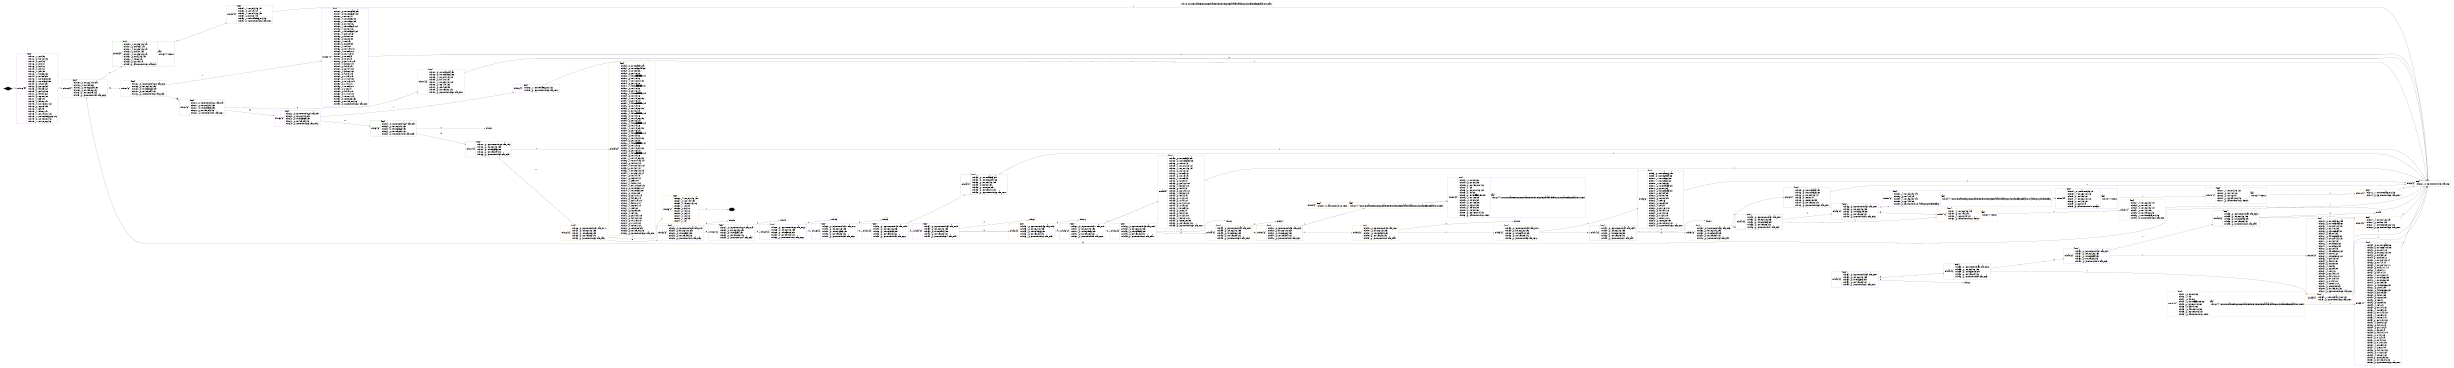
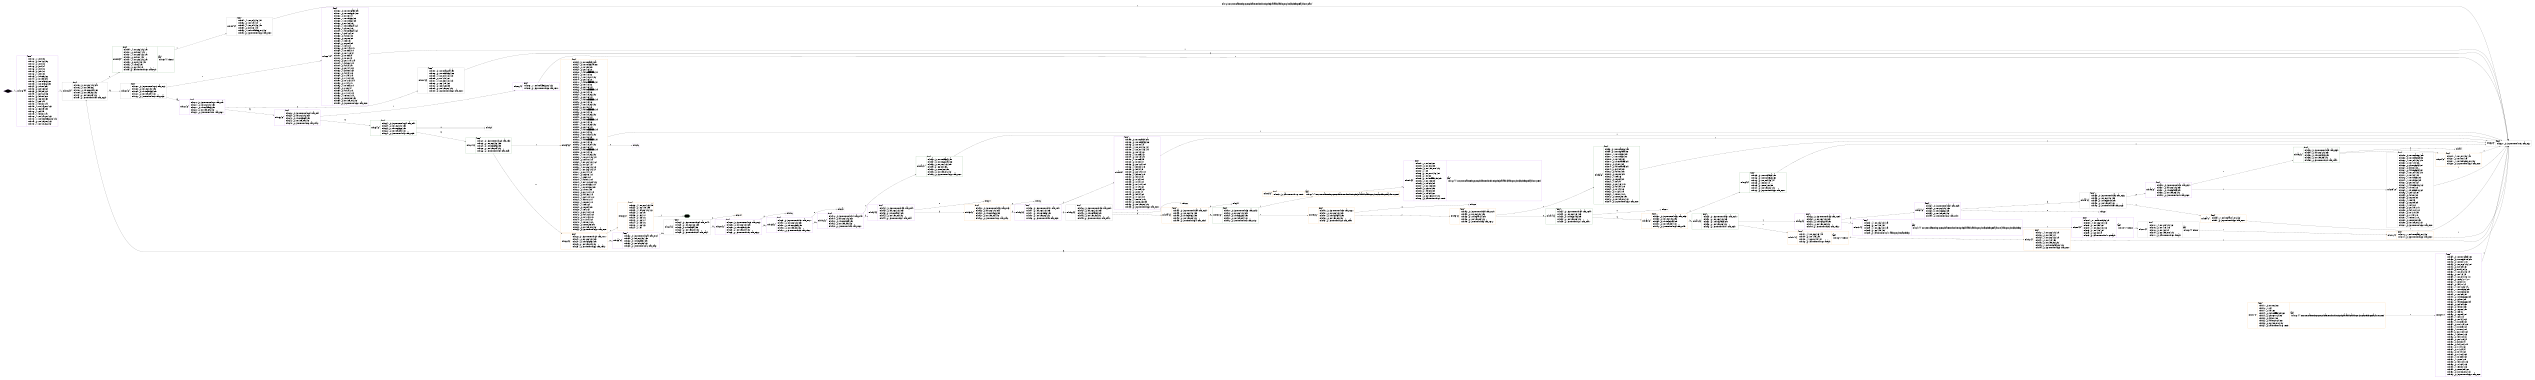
edge "0x401a68 [28]" -> "0x401d77 [16]": now "0x401a68 [28]" -> "0x401a84 [28]"
edge "0x4018a8 [28]" -> "0x402248": now "0x401b5f [254]" -> "0x402248"
